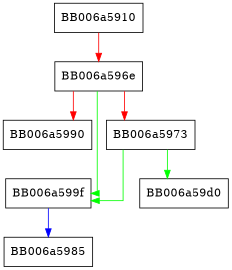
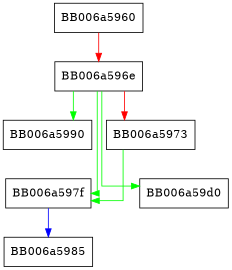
node "BB006a5910": label "BB006a5910" -> "BB006a5960"
edge "BB006a596e" -> "BB006a5990": color red -> green
edge "BB006a5973" -> "BB006a59d0": now "BB006a596e" -> "BB006a59d0"
node "BB006a599f": label "BB006a599f" -> "BB006a597f"
